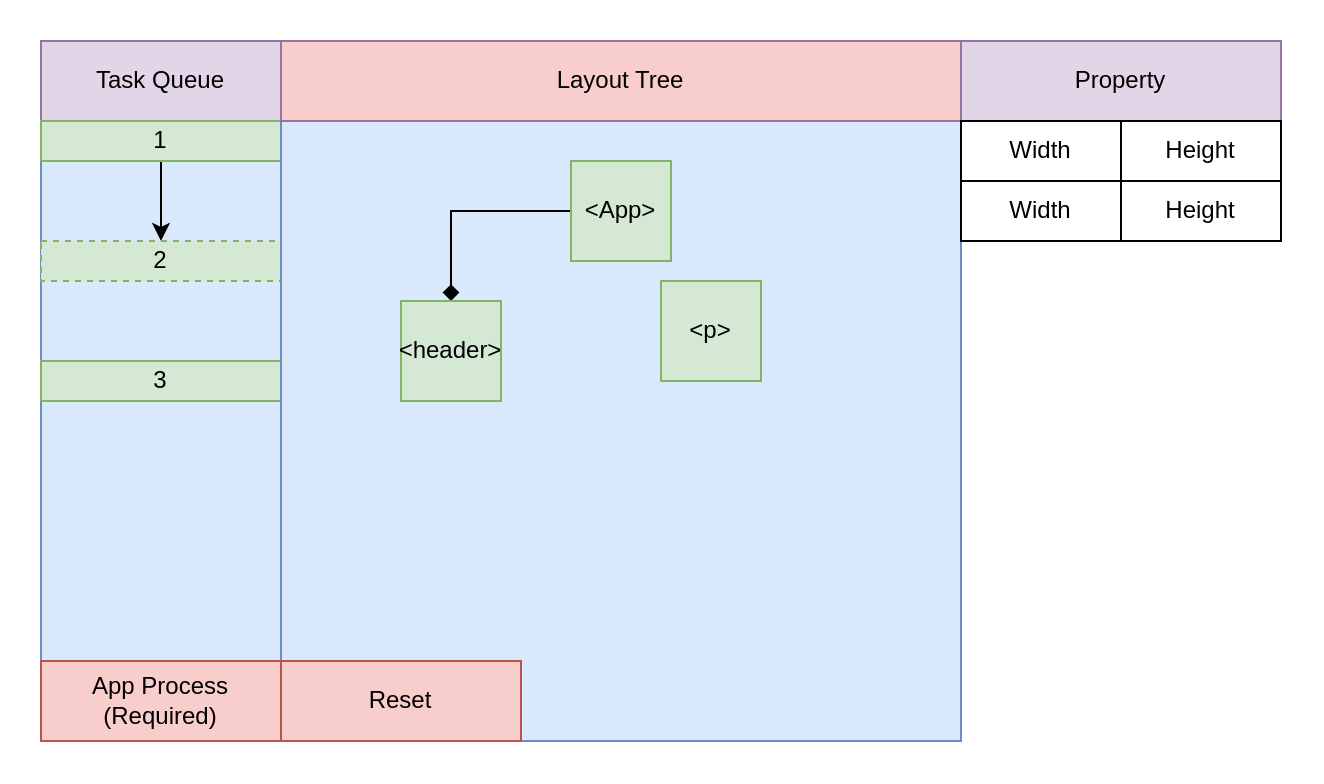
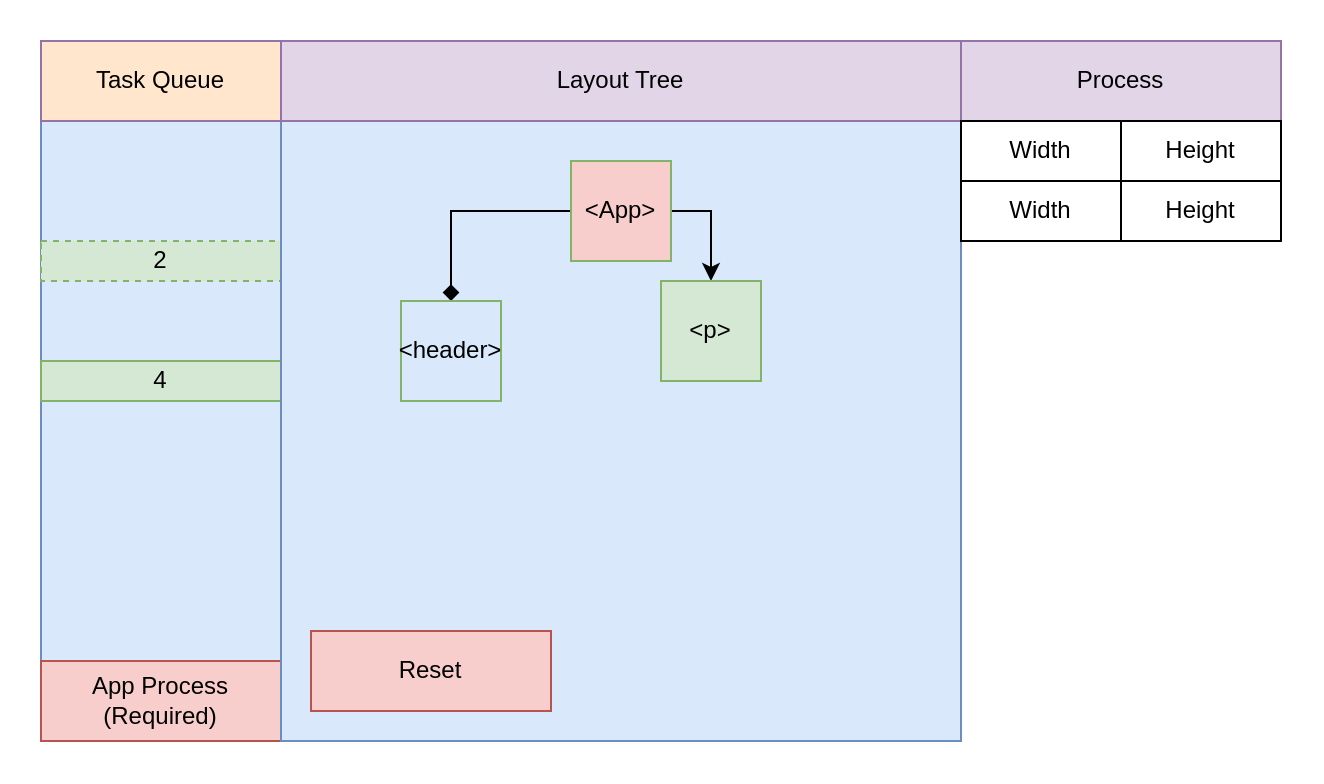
node "Task Queue": fillcolor #e1d5e7 -> #ffe6cc
node "Layout Tree": fillcolor #f8cecc -> #e1d5e7
node "Property": label "Property" -> "Process"
node "1": removed
edge "1" -> "2": removed
node "<App>": fillcolor #d5e8d4 -> #f8cecc
edge "<App>" -> "<p>": added
node "<header>": fillcolor #d5e8d4 -> #dae8fc
node "3": label "3" -> "4"
node "Reset": moved (401, 701) -> (431, 671)
